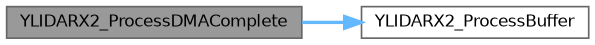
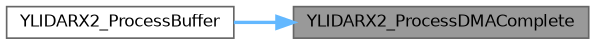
edge "YLIDARX2_ProcessDMAComplete" -> "YLIDARX2_ProcessBuffer": reversed
